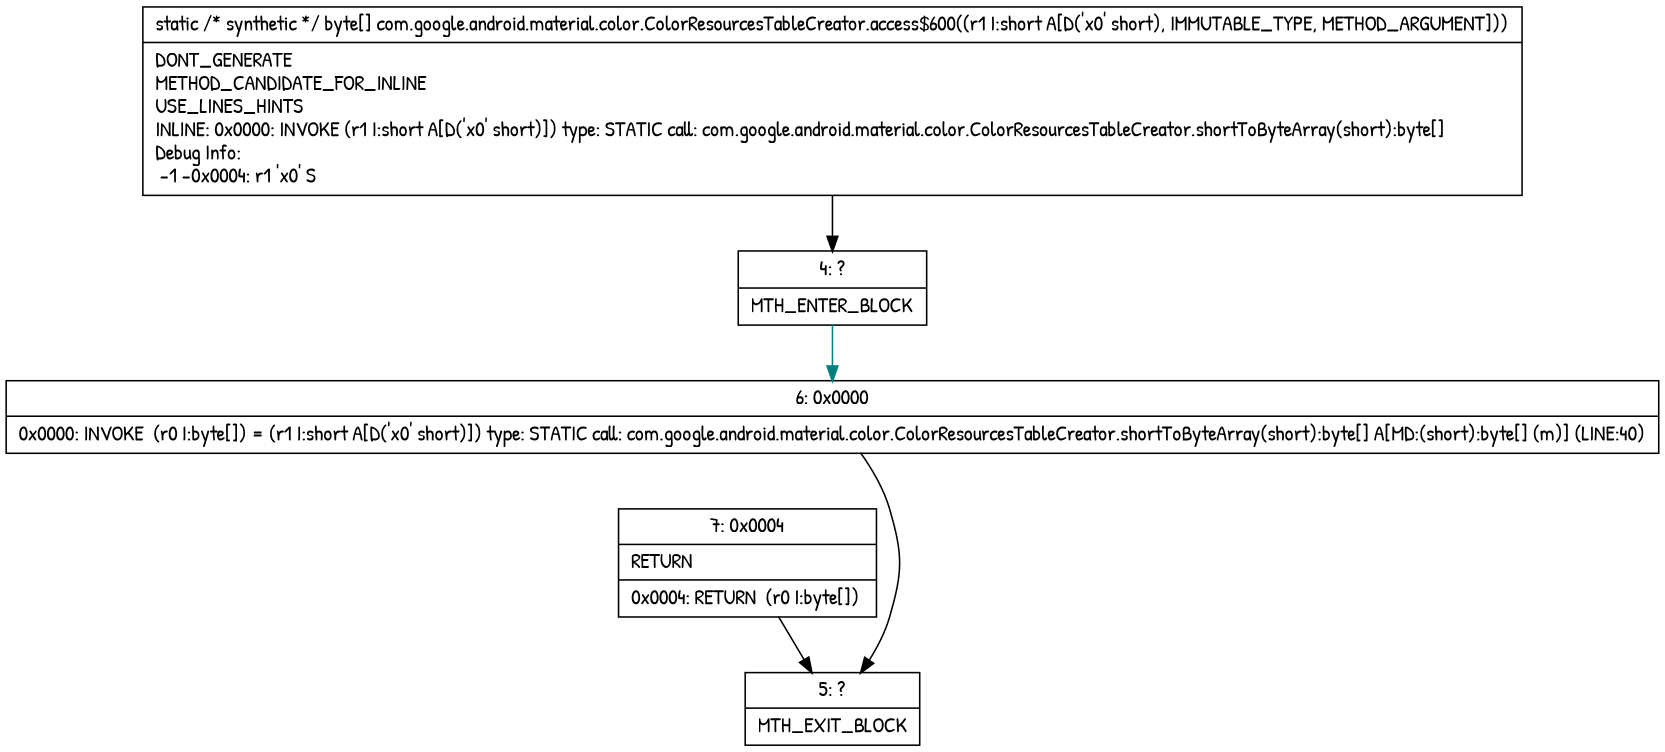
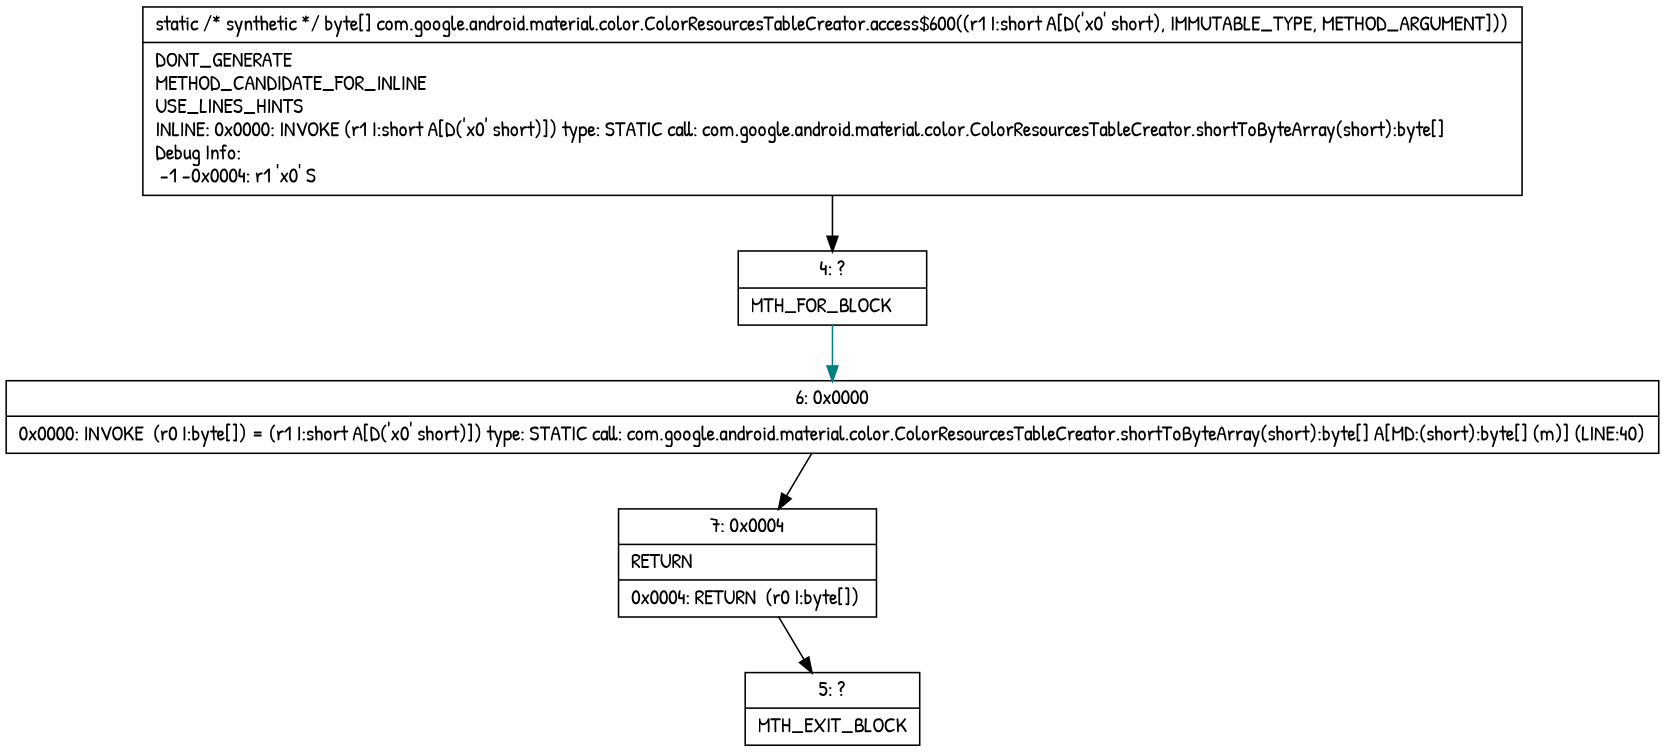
node "4: ?": text "MTH_ENTER_BLOCK" -> "MTH_FOR_BLOCK"
edge "6: 0x0000" -> "5: ?": now "6: 0x0000" -> "7: 0x0004"
